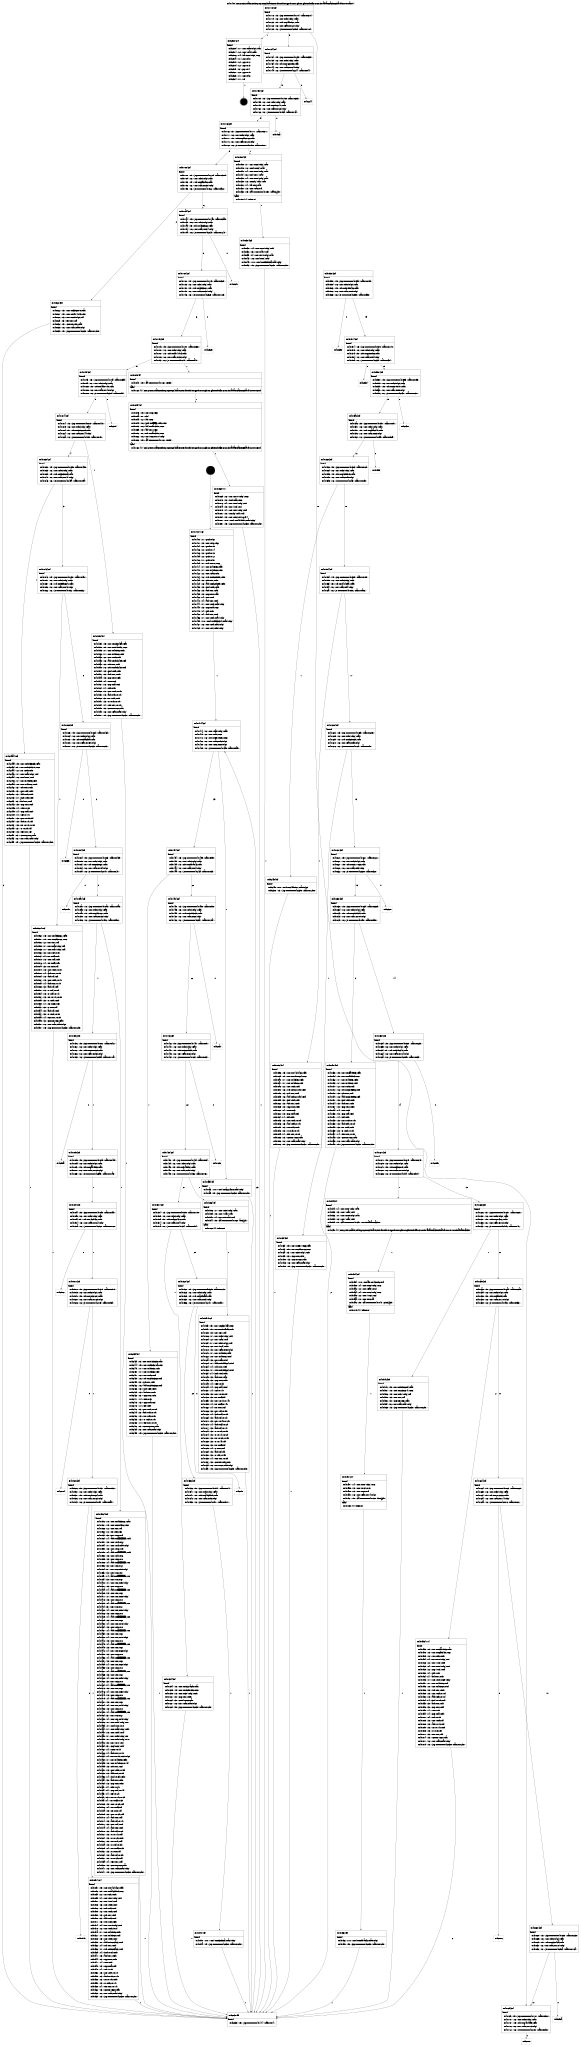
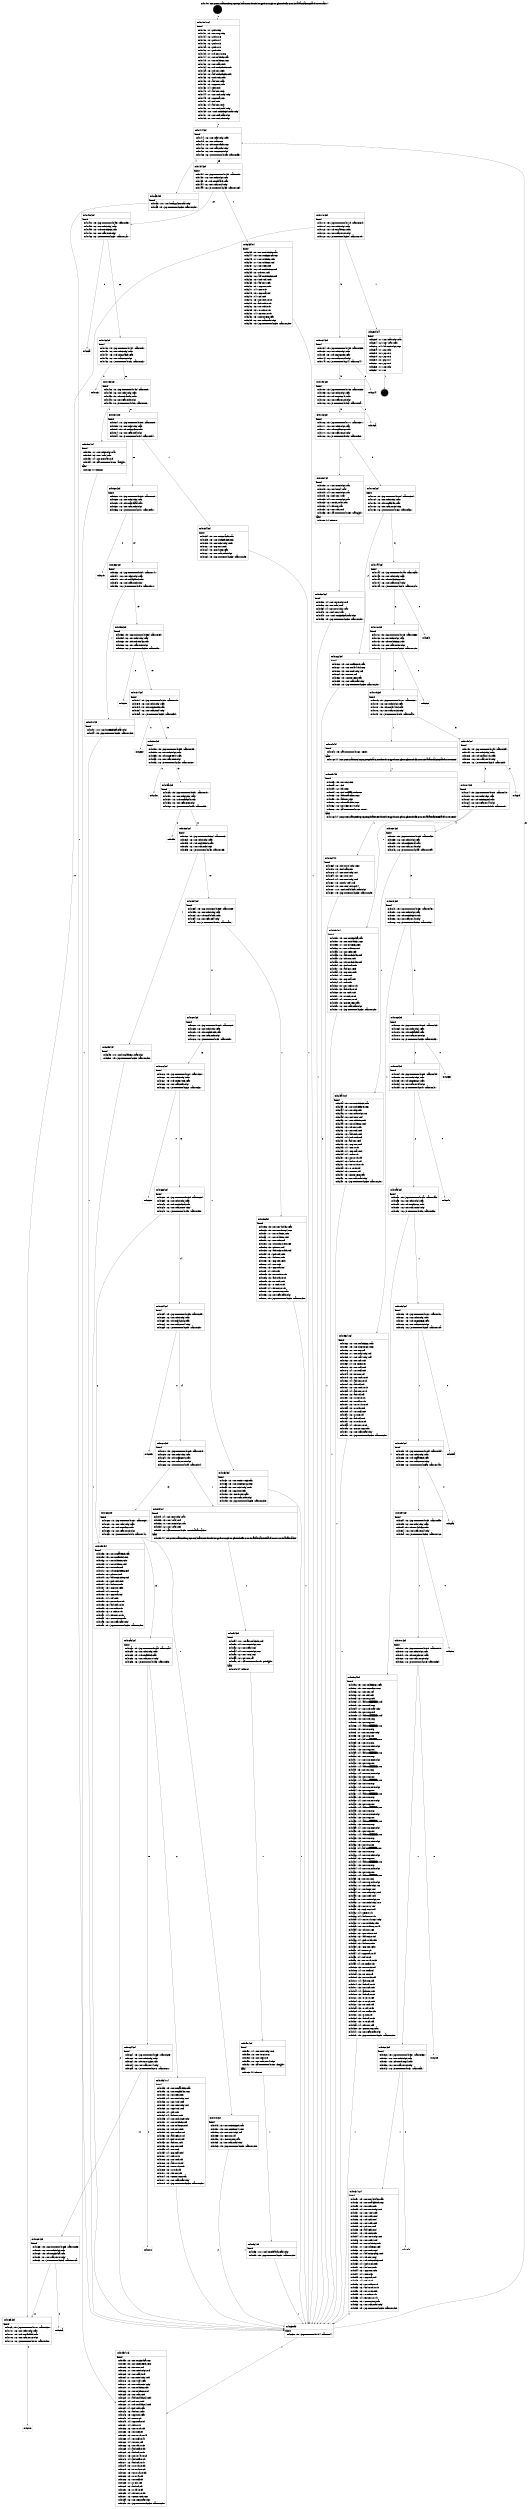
edge "0x40153c [28]" -> "0x401558 [28]": added, label "19"
node "0x4025a3": added
edge "0x401bf9 [172]" -> "0x4026be [5]": reversed
